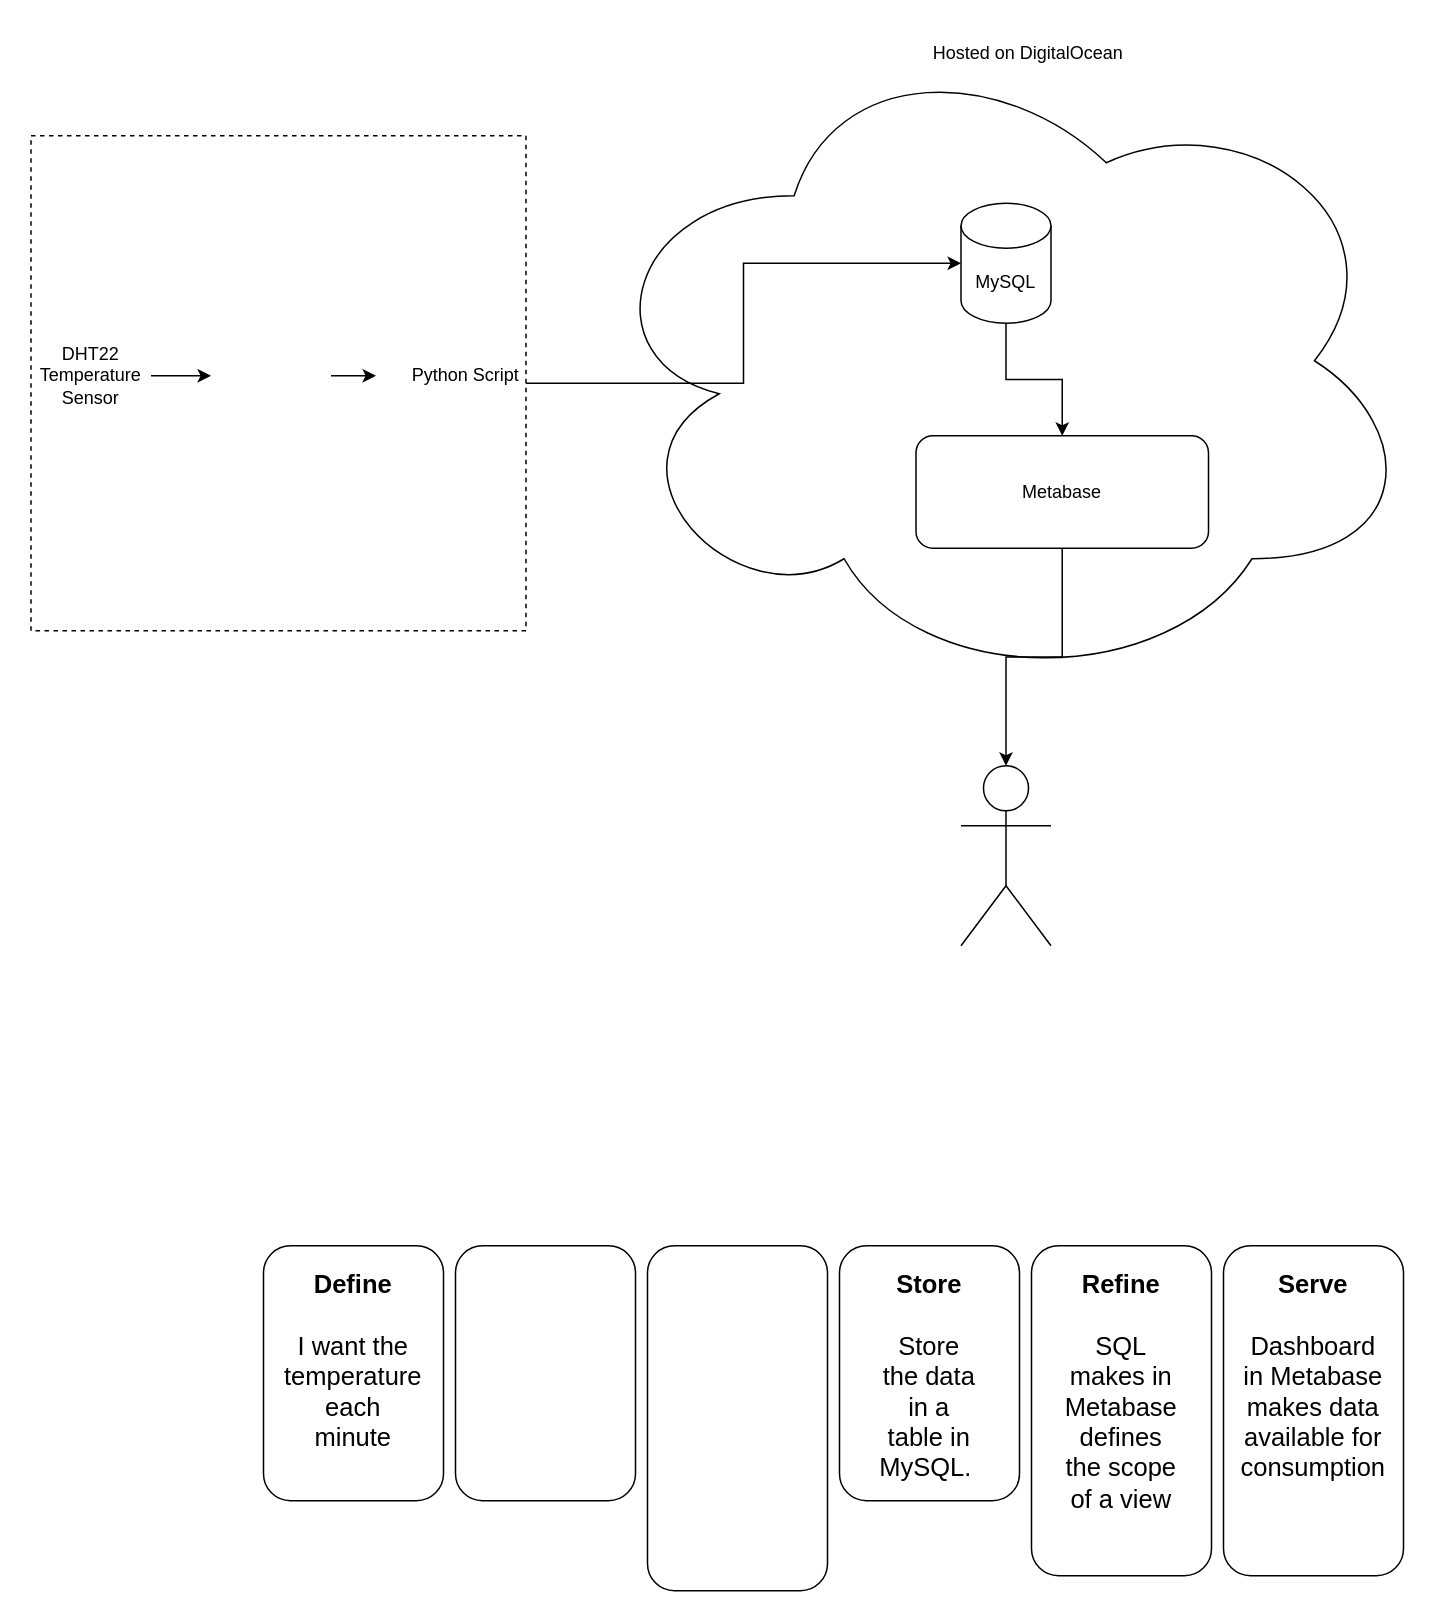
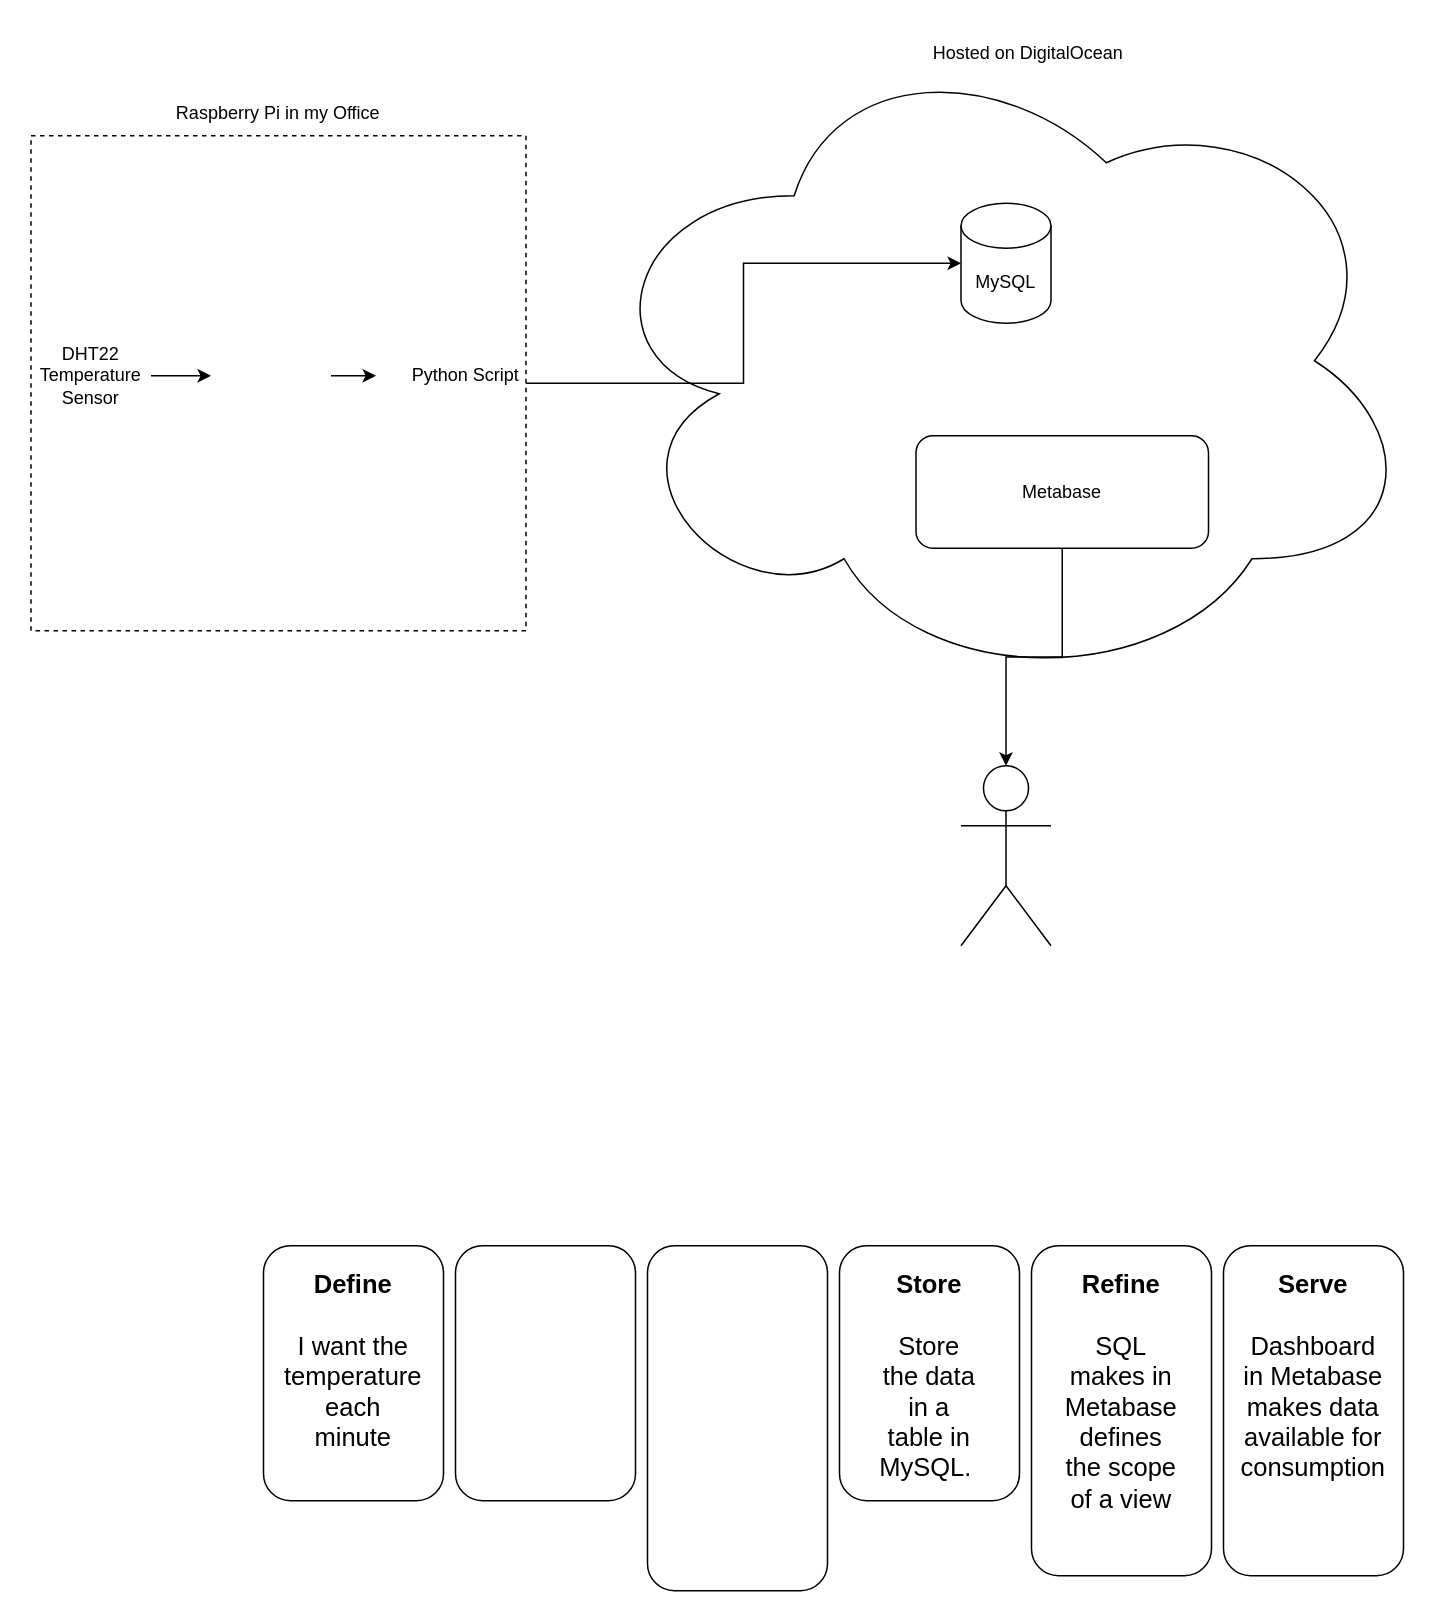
node "Raspberry Pi in my Office": added
edge "MySQL" -> "Metabase": removed
